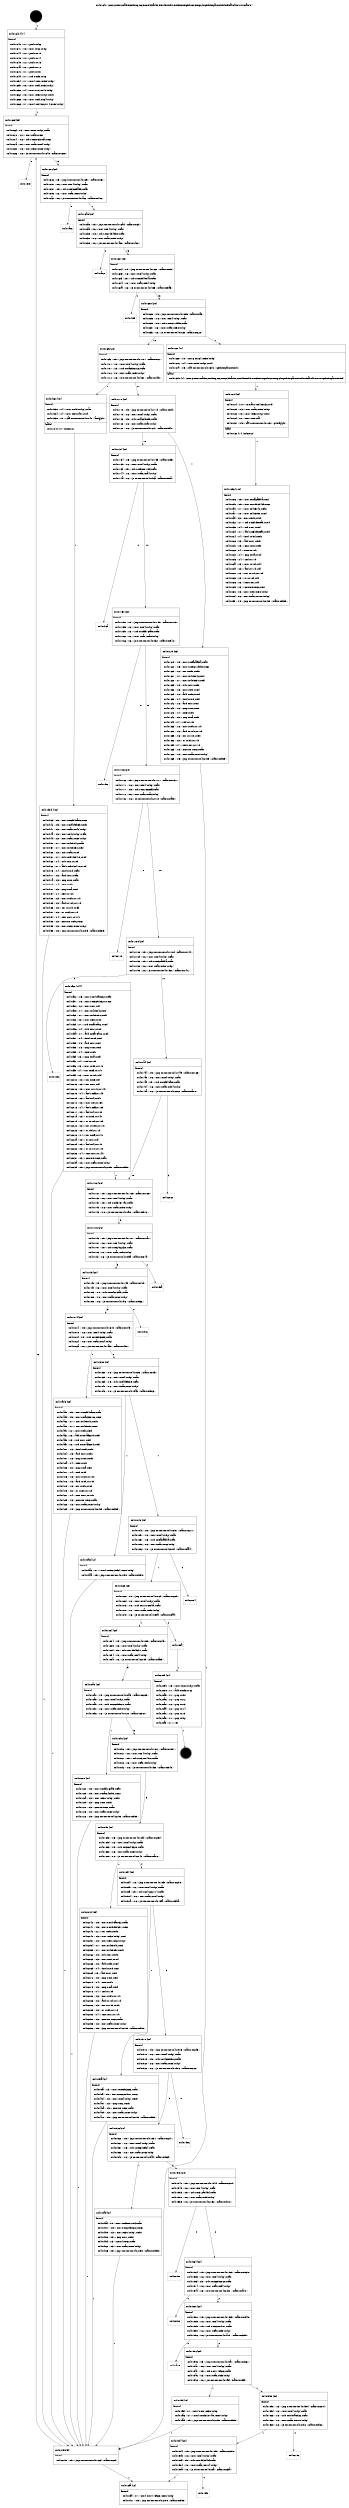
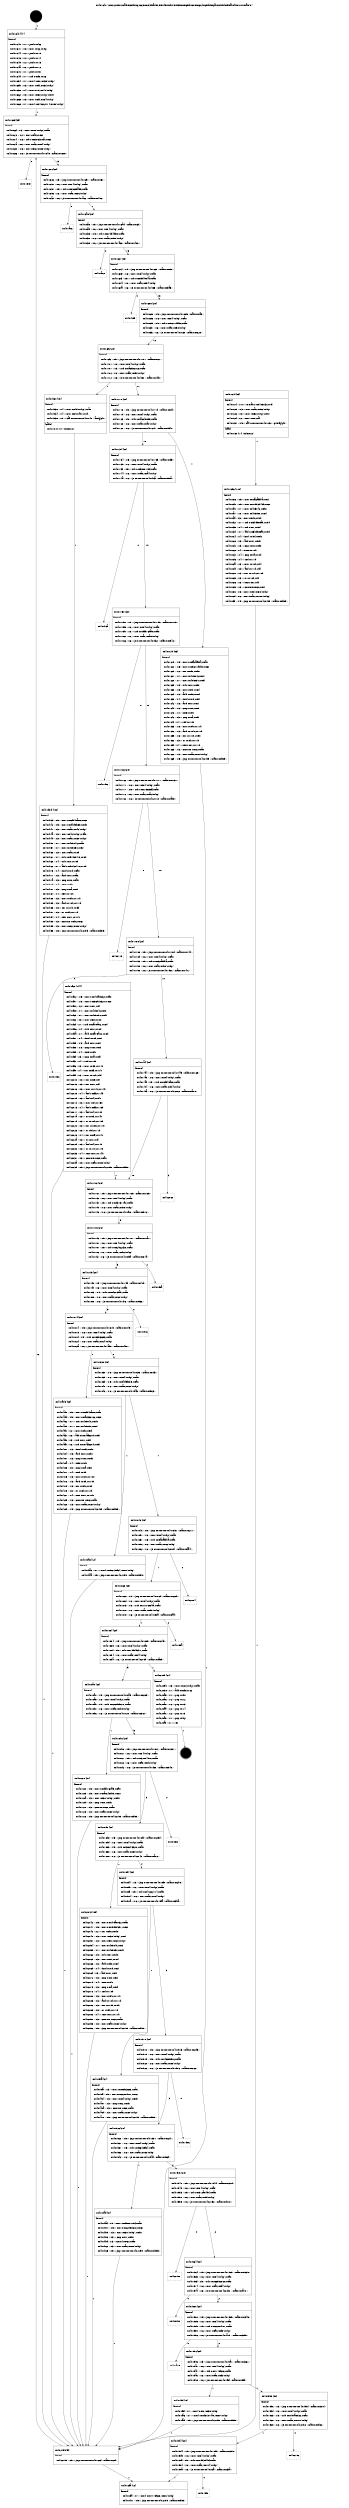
node "0x401c6e [17]": removed
edge "0x401c96 [100]" -> "0x402199 [5]": added, label "1"
edge "0x401eea" -> "0x40209b [21]": now "0x401884 [28]" -> "0x40209b [21]"
node "0x401f8e": added
